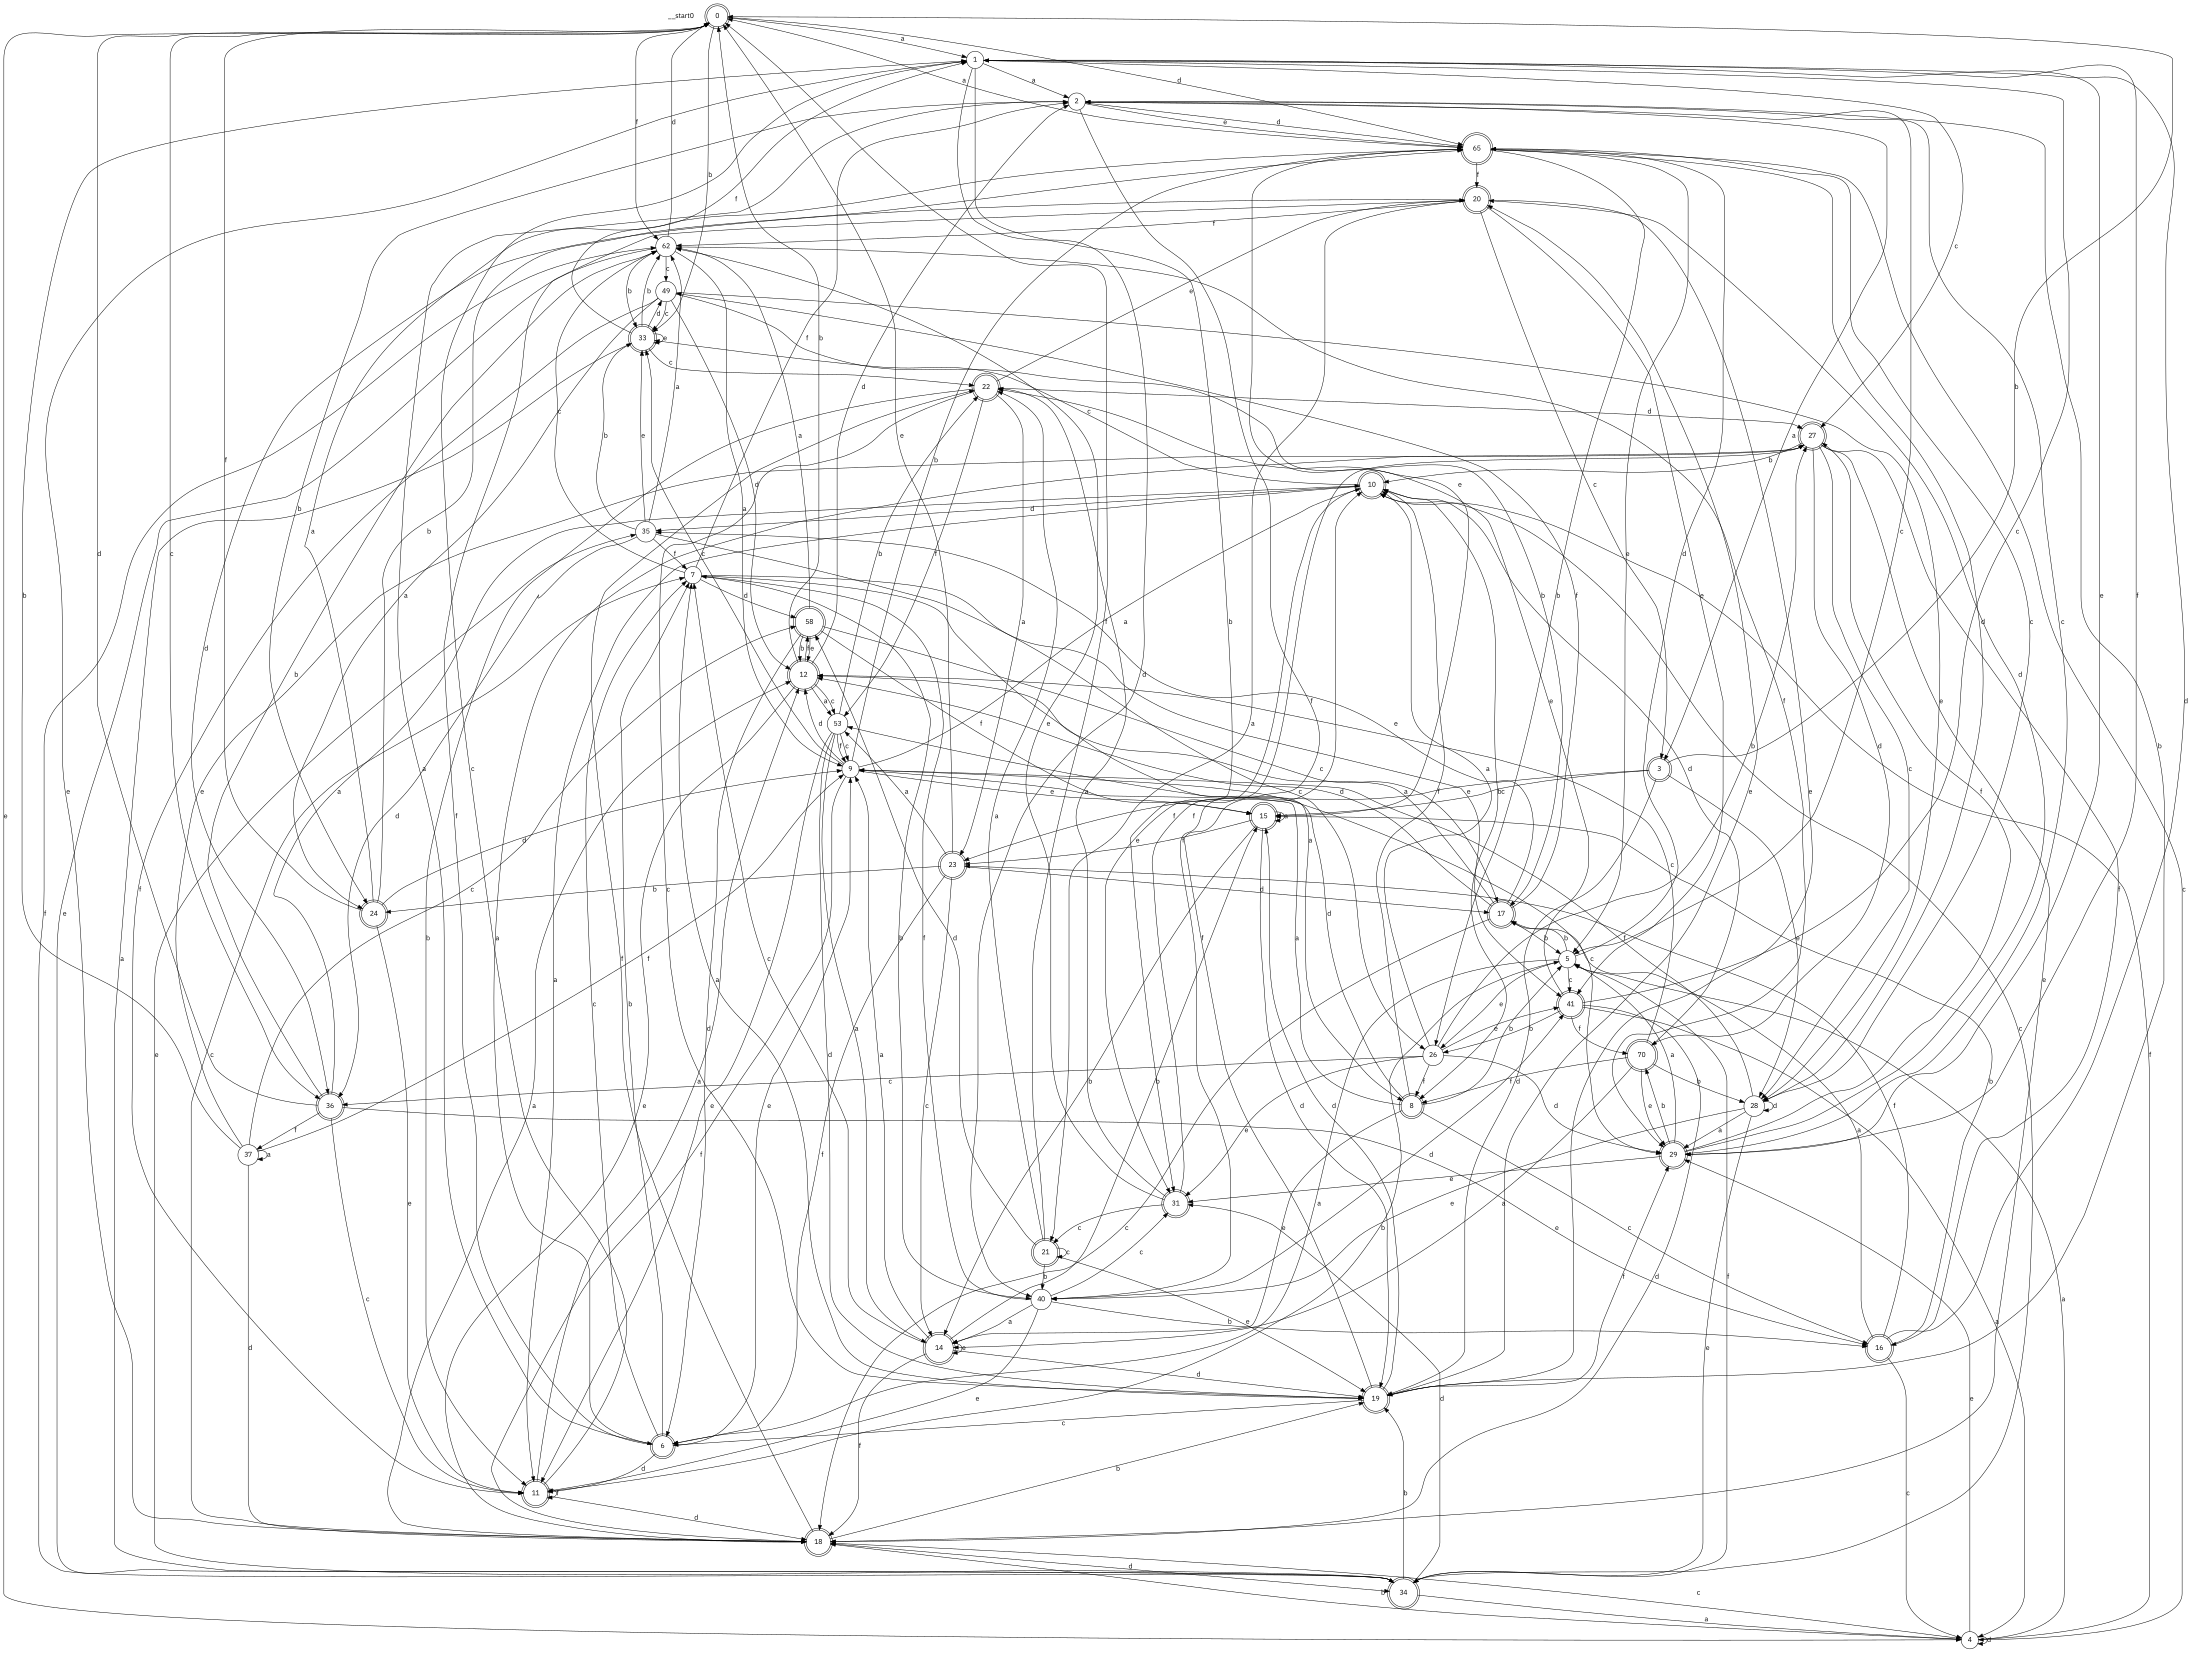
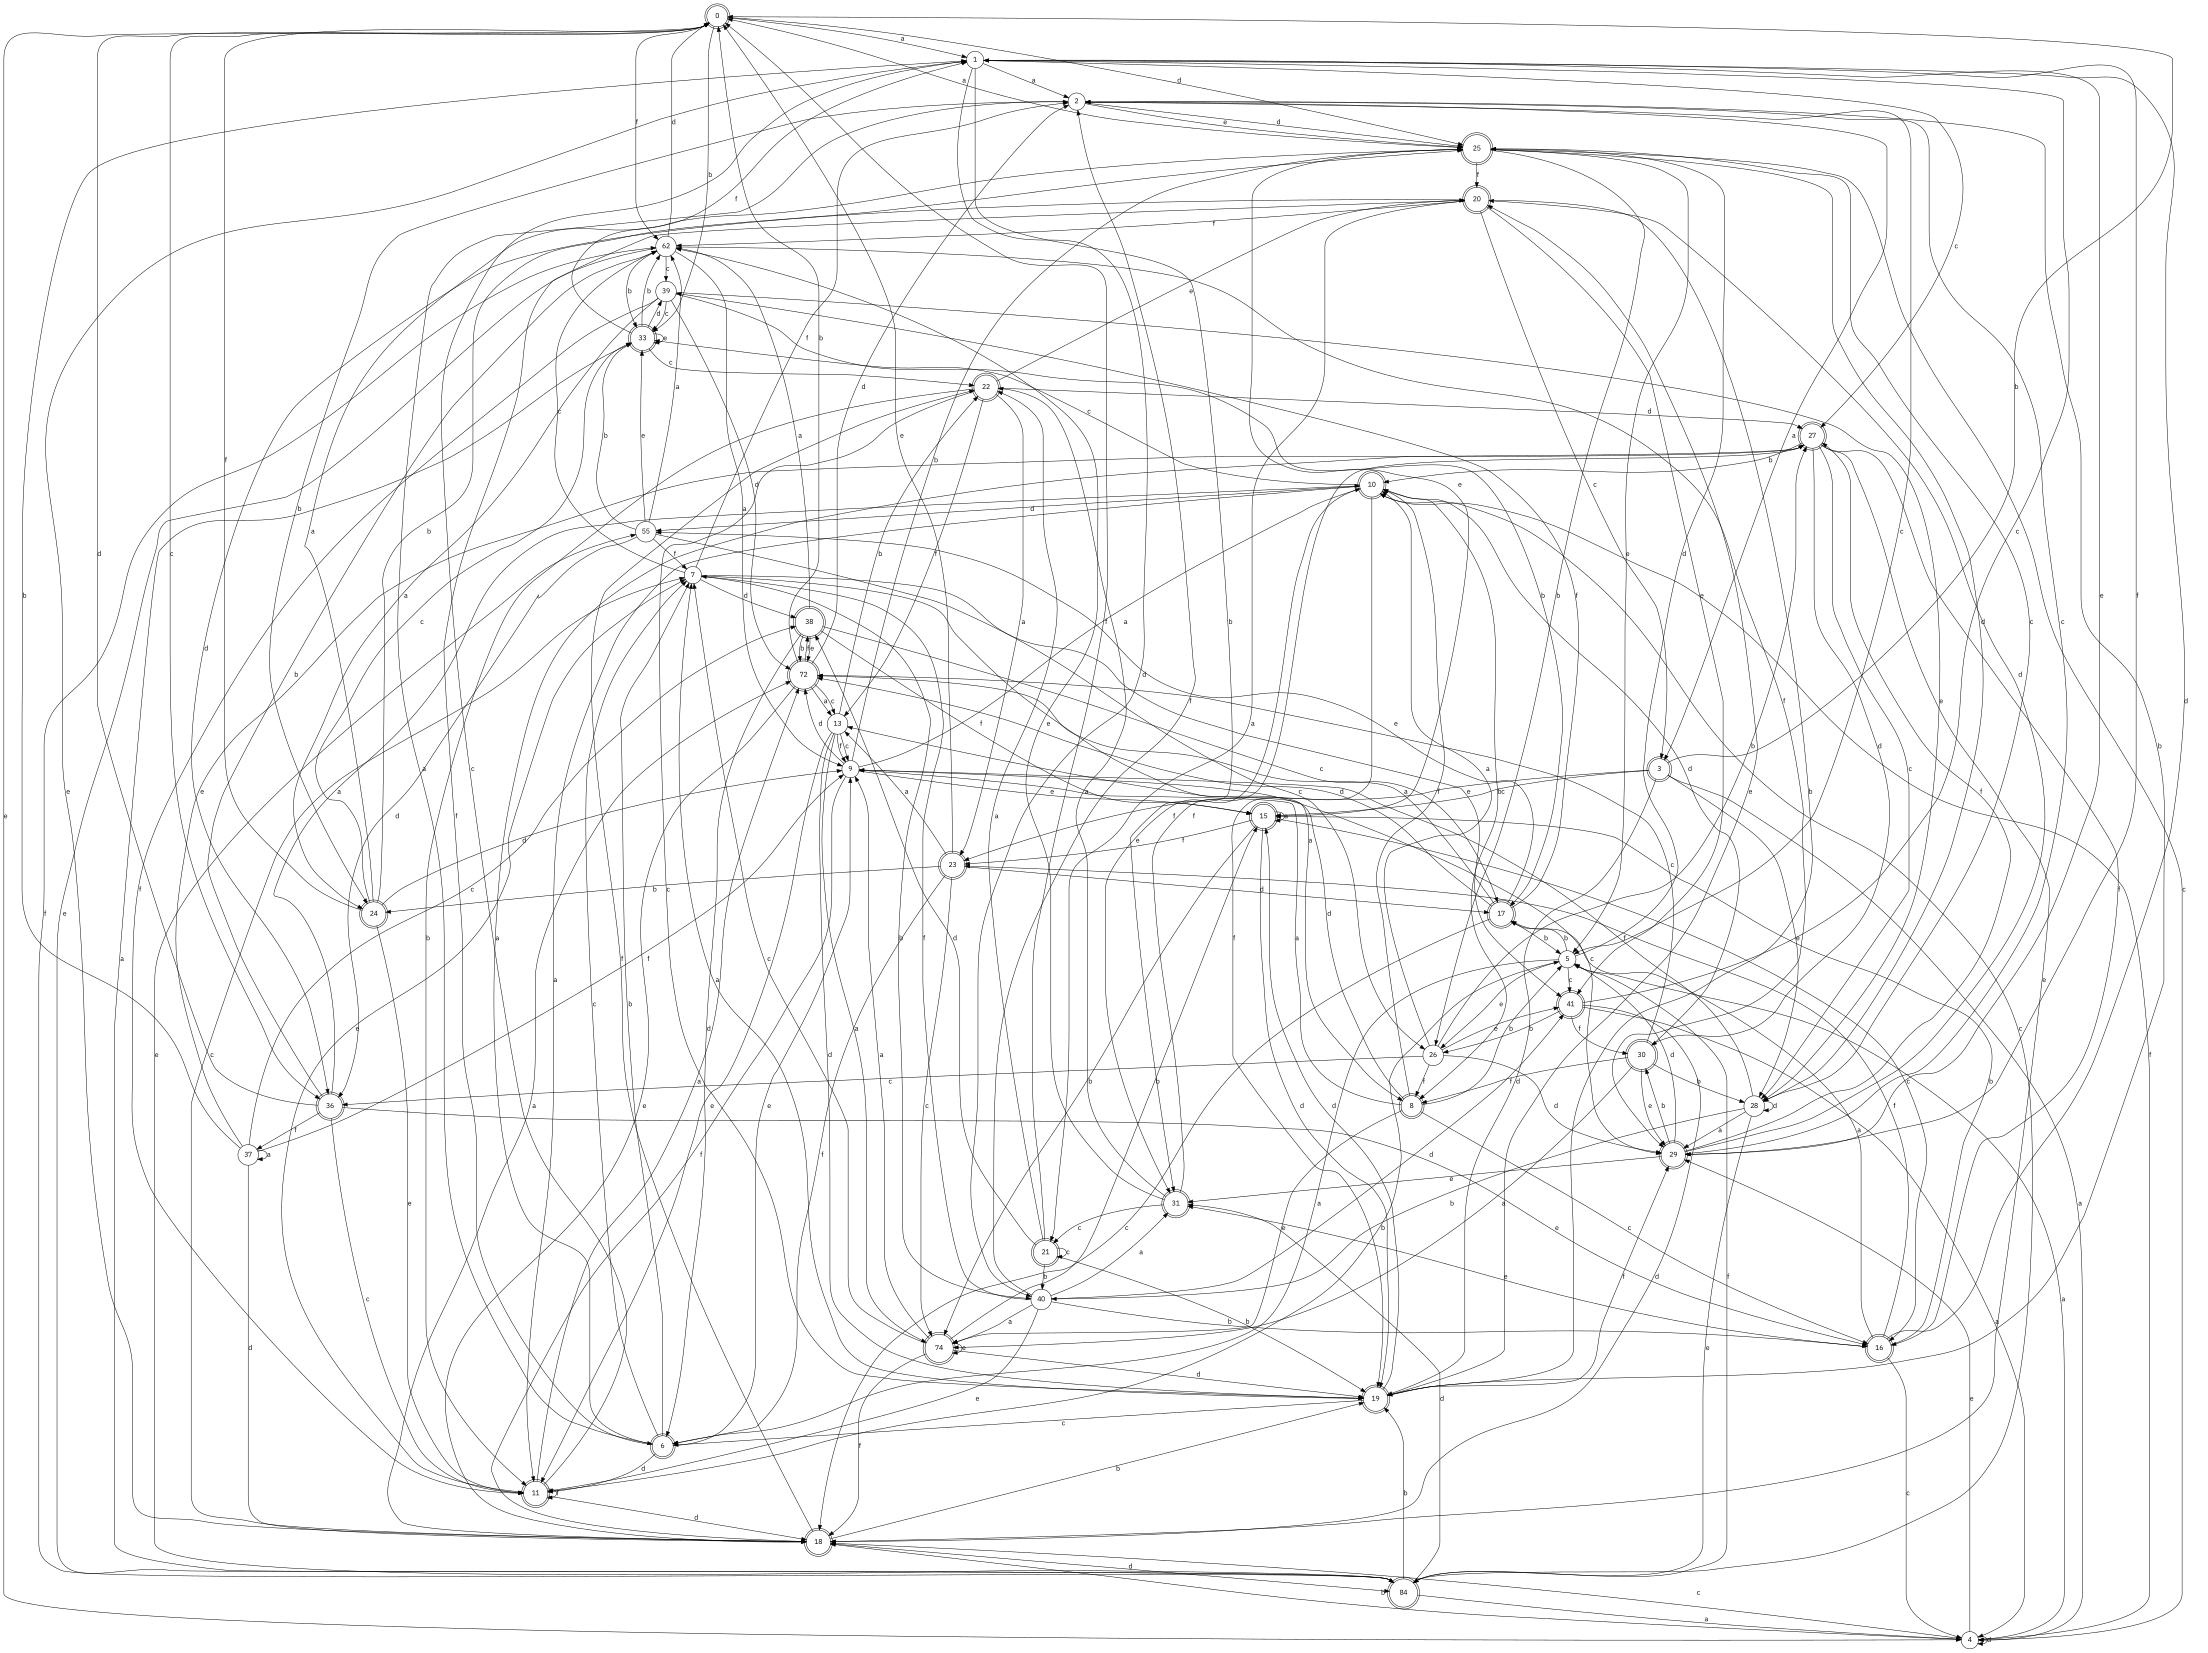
node "__start0": removed
node "65": label "65" -> "25"
node "49": label "49" -> "39"
edge "41" -> "22": removed, label "e"
node "35": label "35" -> "55"
edge "9" -> "33": now "24" -> "33"
node "58": label "58" -> "38"
node "12": label "12" -> "72"
node "53": label "53" -> "13"
edge "2" -> "40": reversed
edge "20" -> "19": label "e" -> "b"
edge "19" -> "10": reversed
edge "15" -> "16": added, label "c"
edge "11" -> "7": added, label "e"
node "70": label "70" -> "30"
edge "29" -> "5": label "a" -> "d"
edge "26" -> "31": now "16" -> "31"
edge "3" -> "4": added, label "a"
edge "28" -> "40": label "e" -> "b"
edge "40" -> "31": label "c" -> "a"
edge "21" -> "19": label "e" -> "b"
node "14": label "14" -> "74"
node "34": label "34" -> "84"
